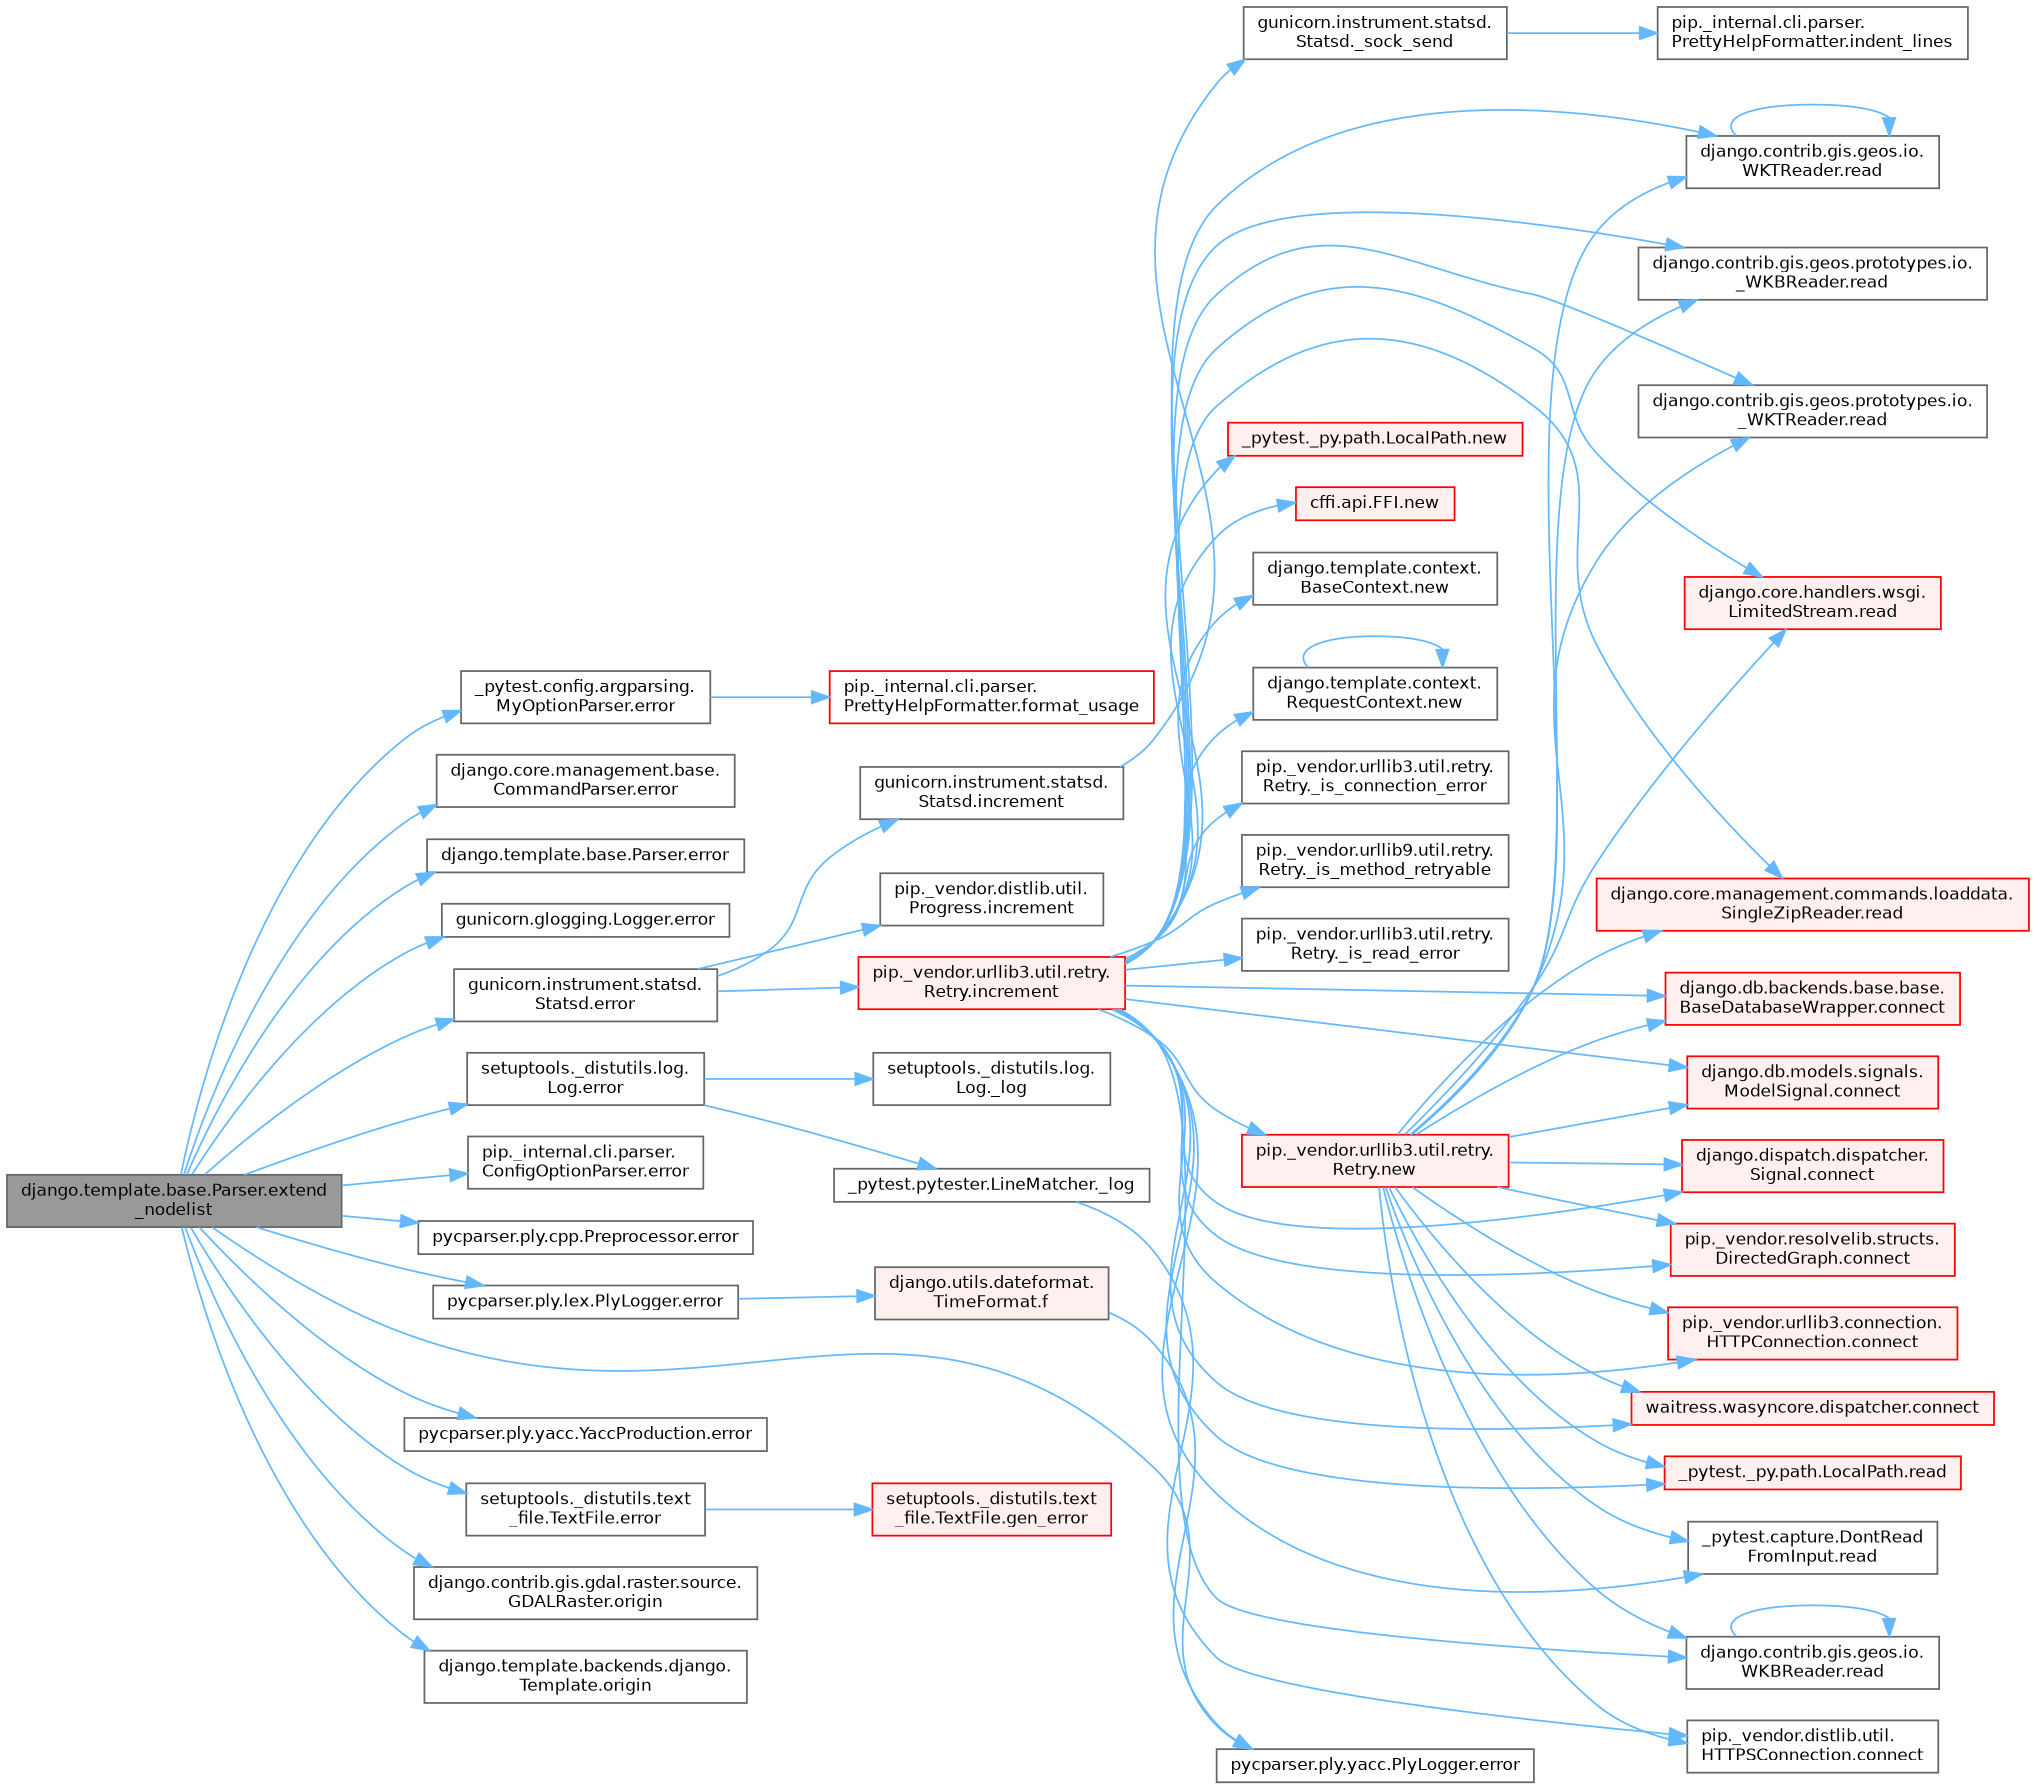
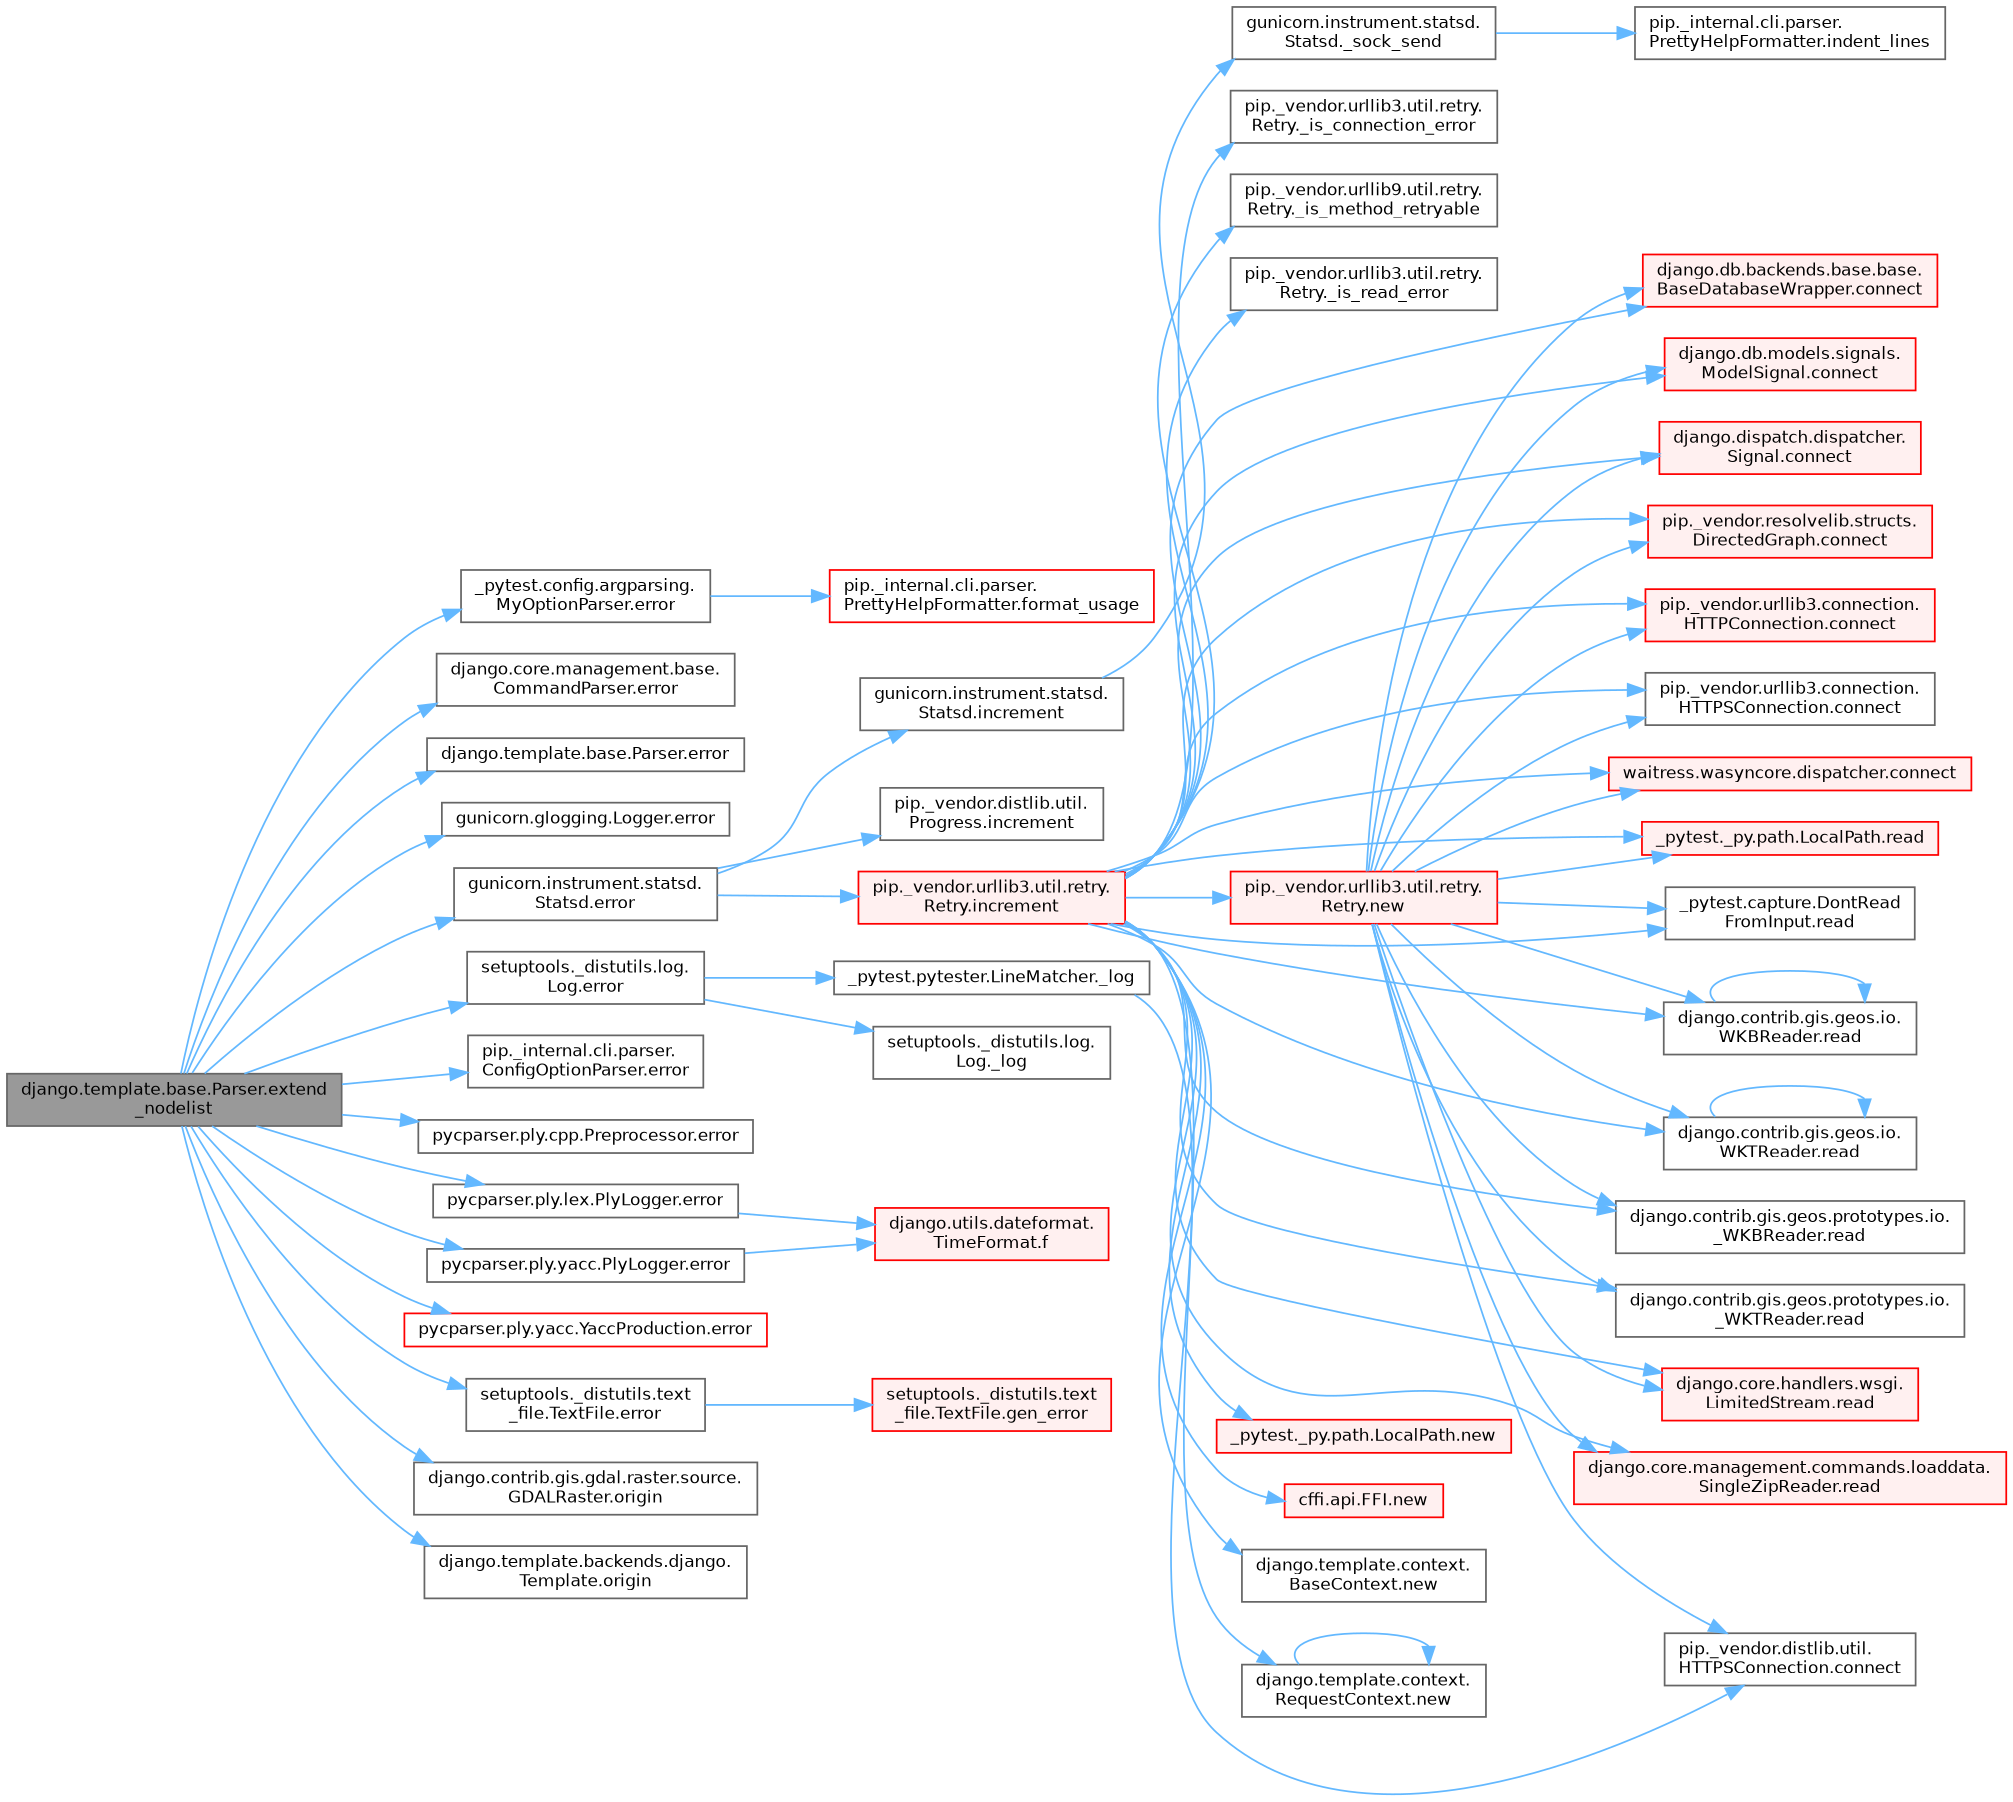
node "pip._vendor.urllib3.connection. HTTPSConnection.connect": added
node "django.utils.dateformat. TimeFormat.f": color grey40 -> red
node "pycparser.ply.yacc.YaccProduction.error": color grey40 -> red
edge "django.utils.dateformat. TimeFormat.f" -> "pycparser.ply.yacc.PlyLogger.error": reversed
